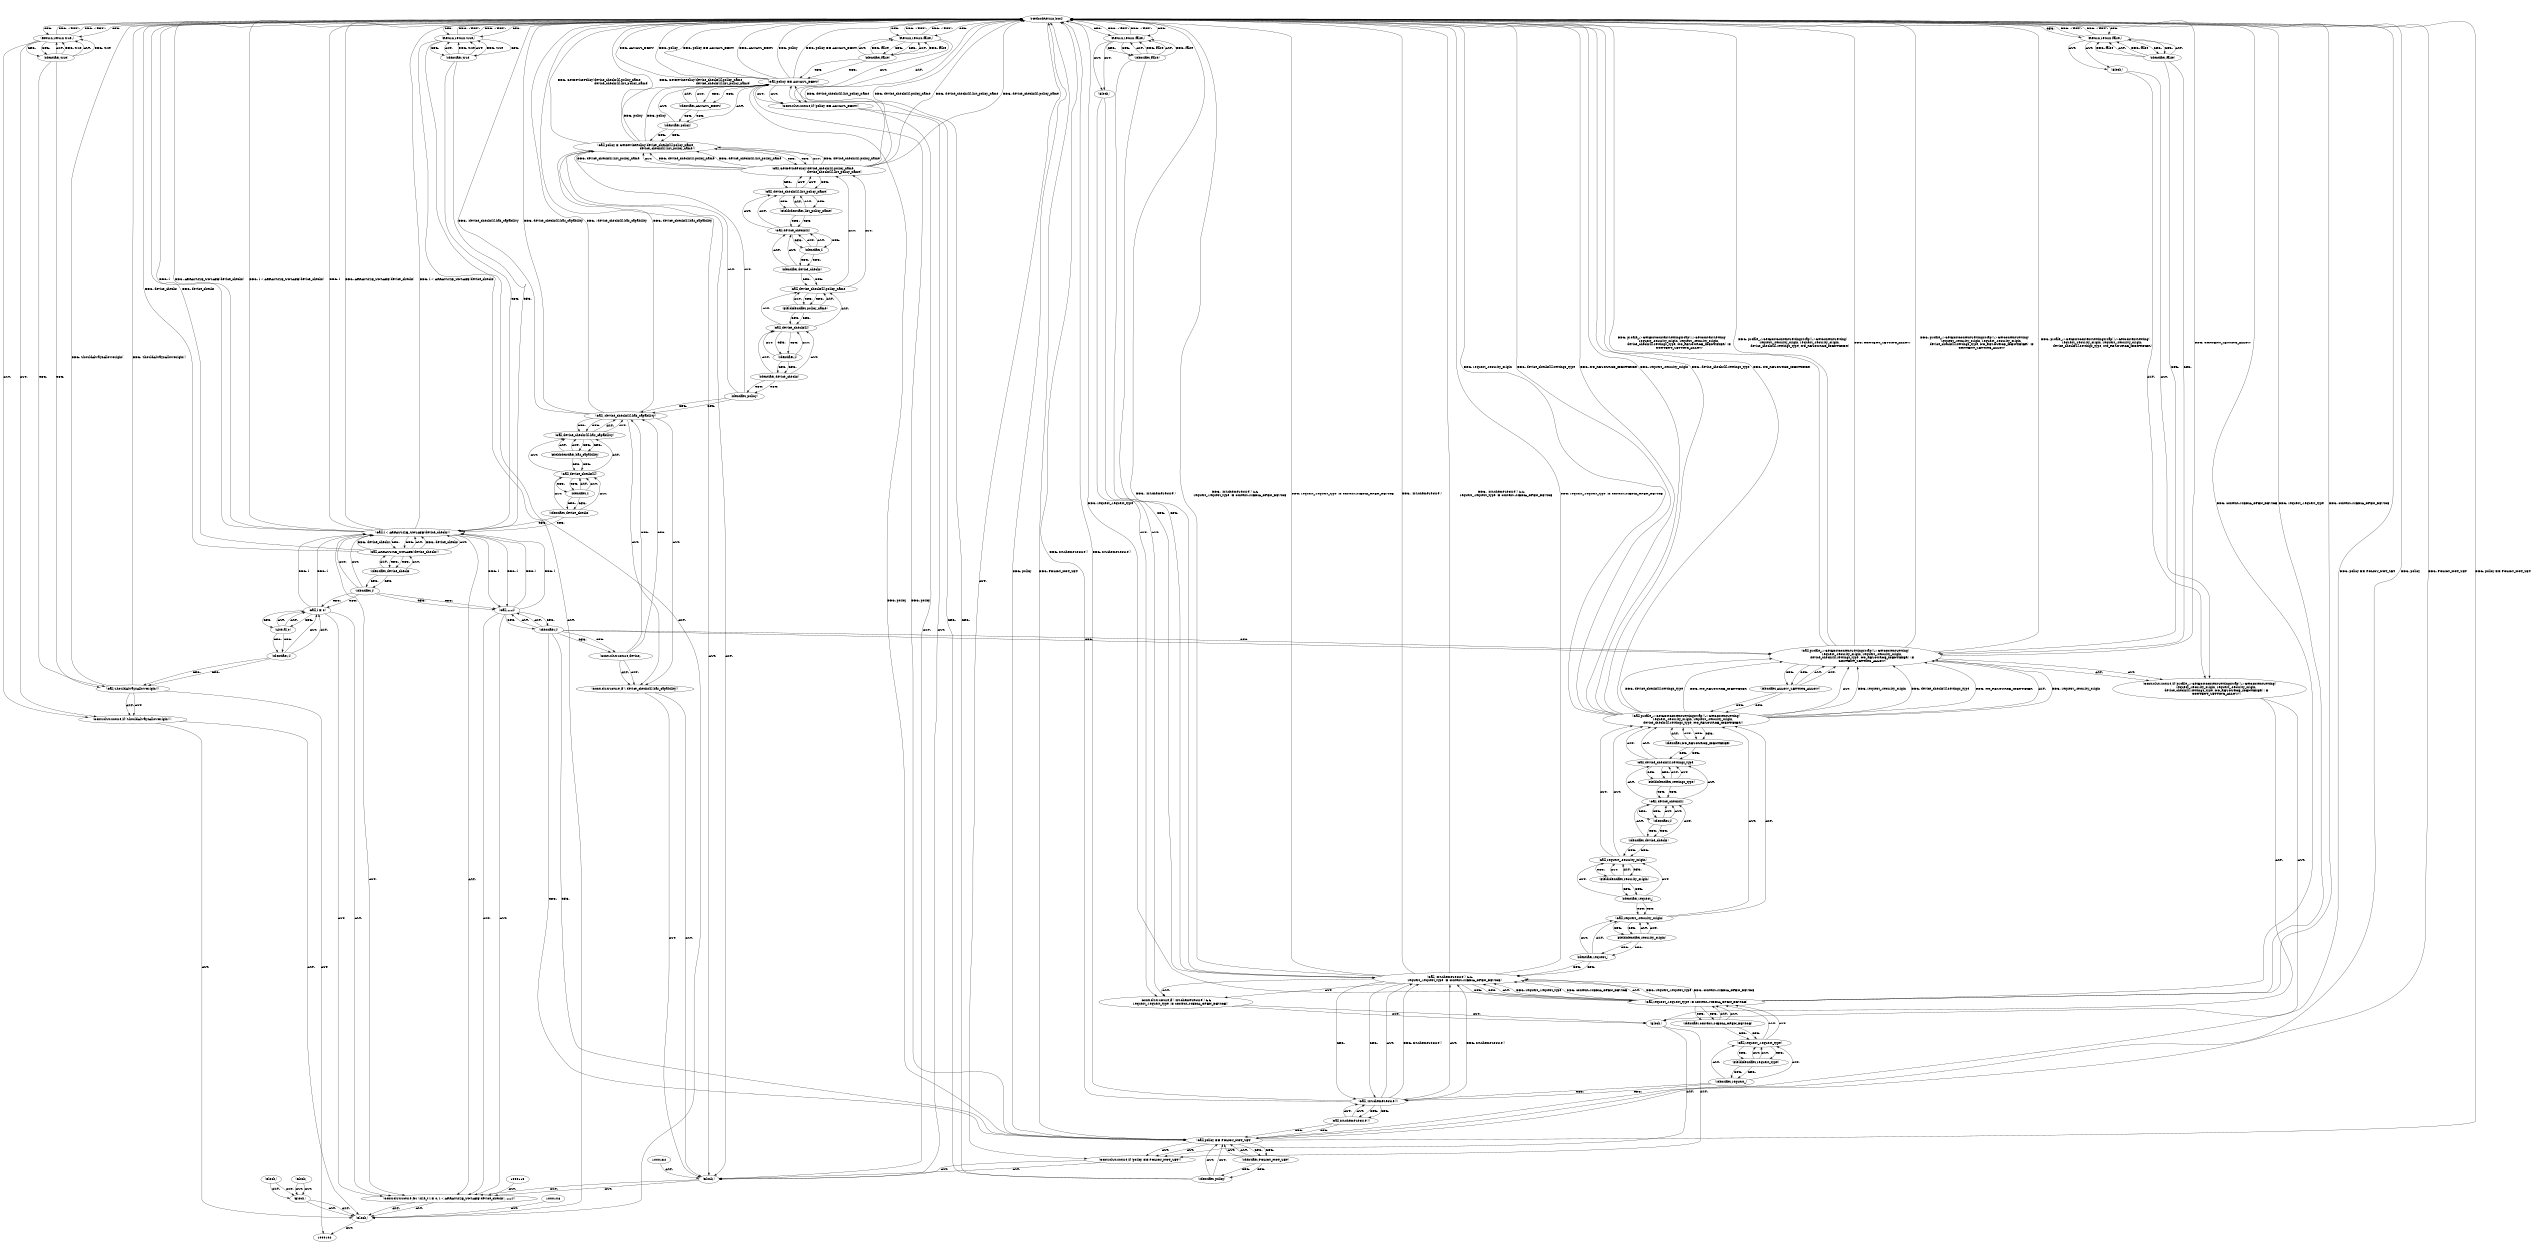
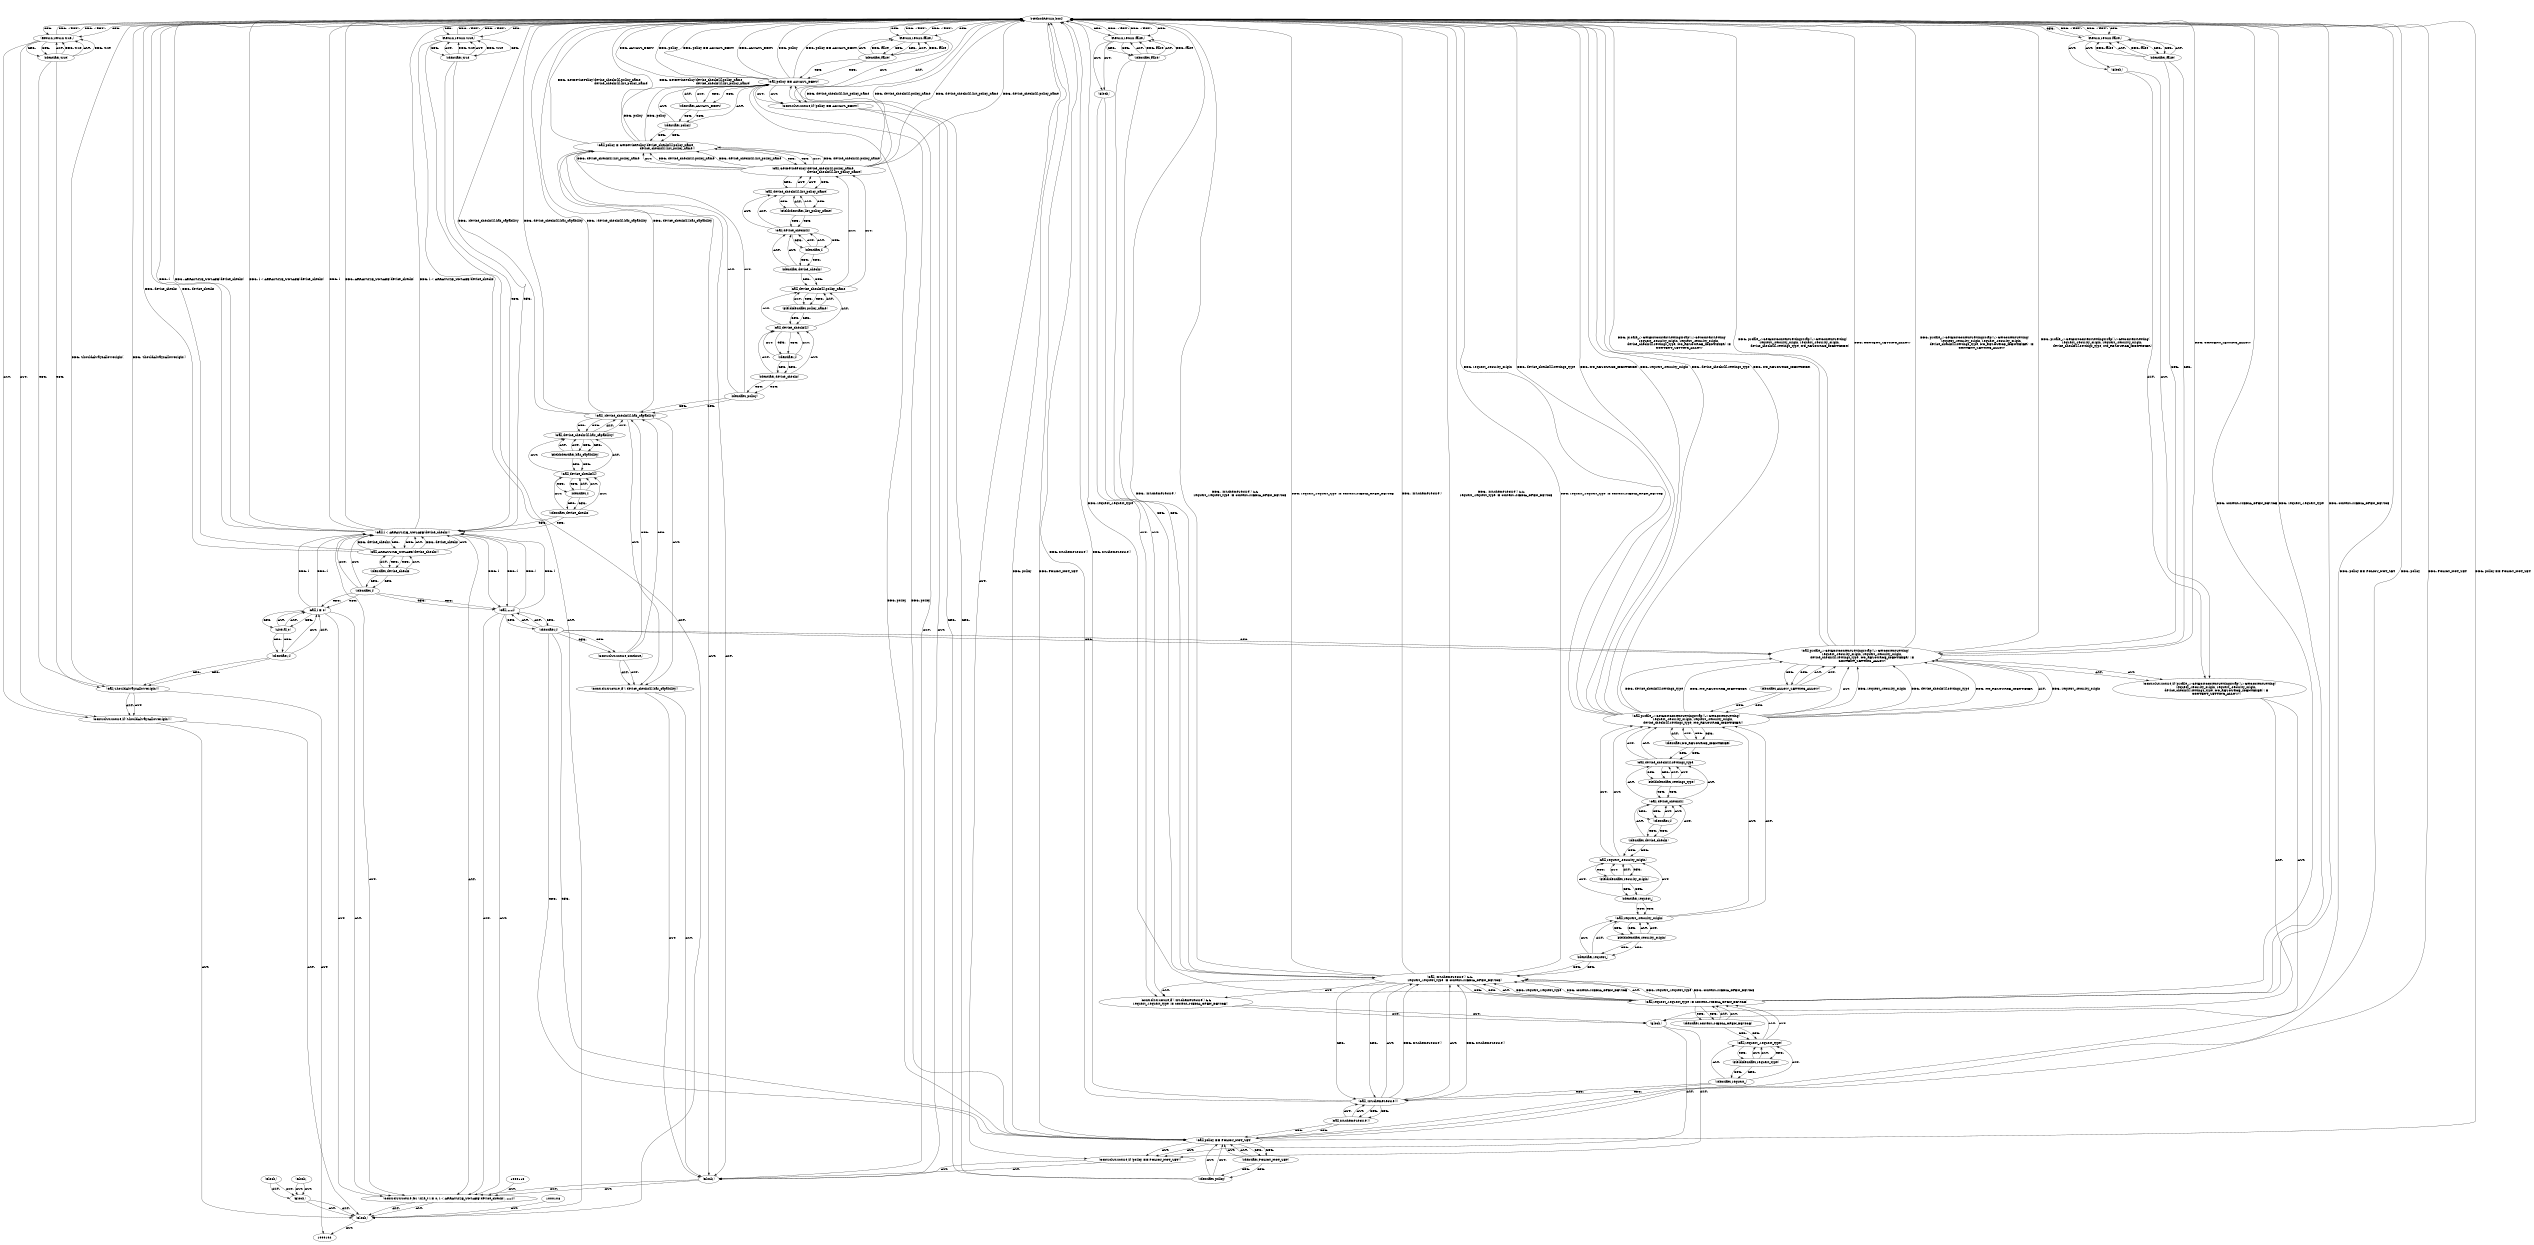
node "(ControlStructure,device;)": label "(ControlStructure,device;)" -> "(ControlStructure,continue;)"
node "1000132": removed
